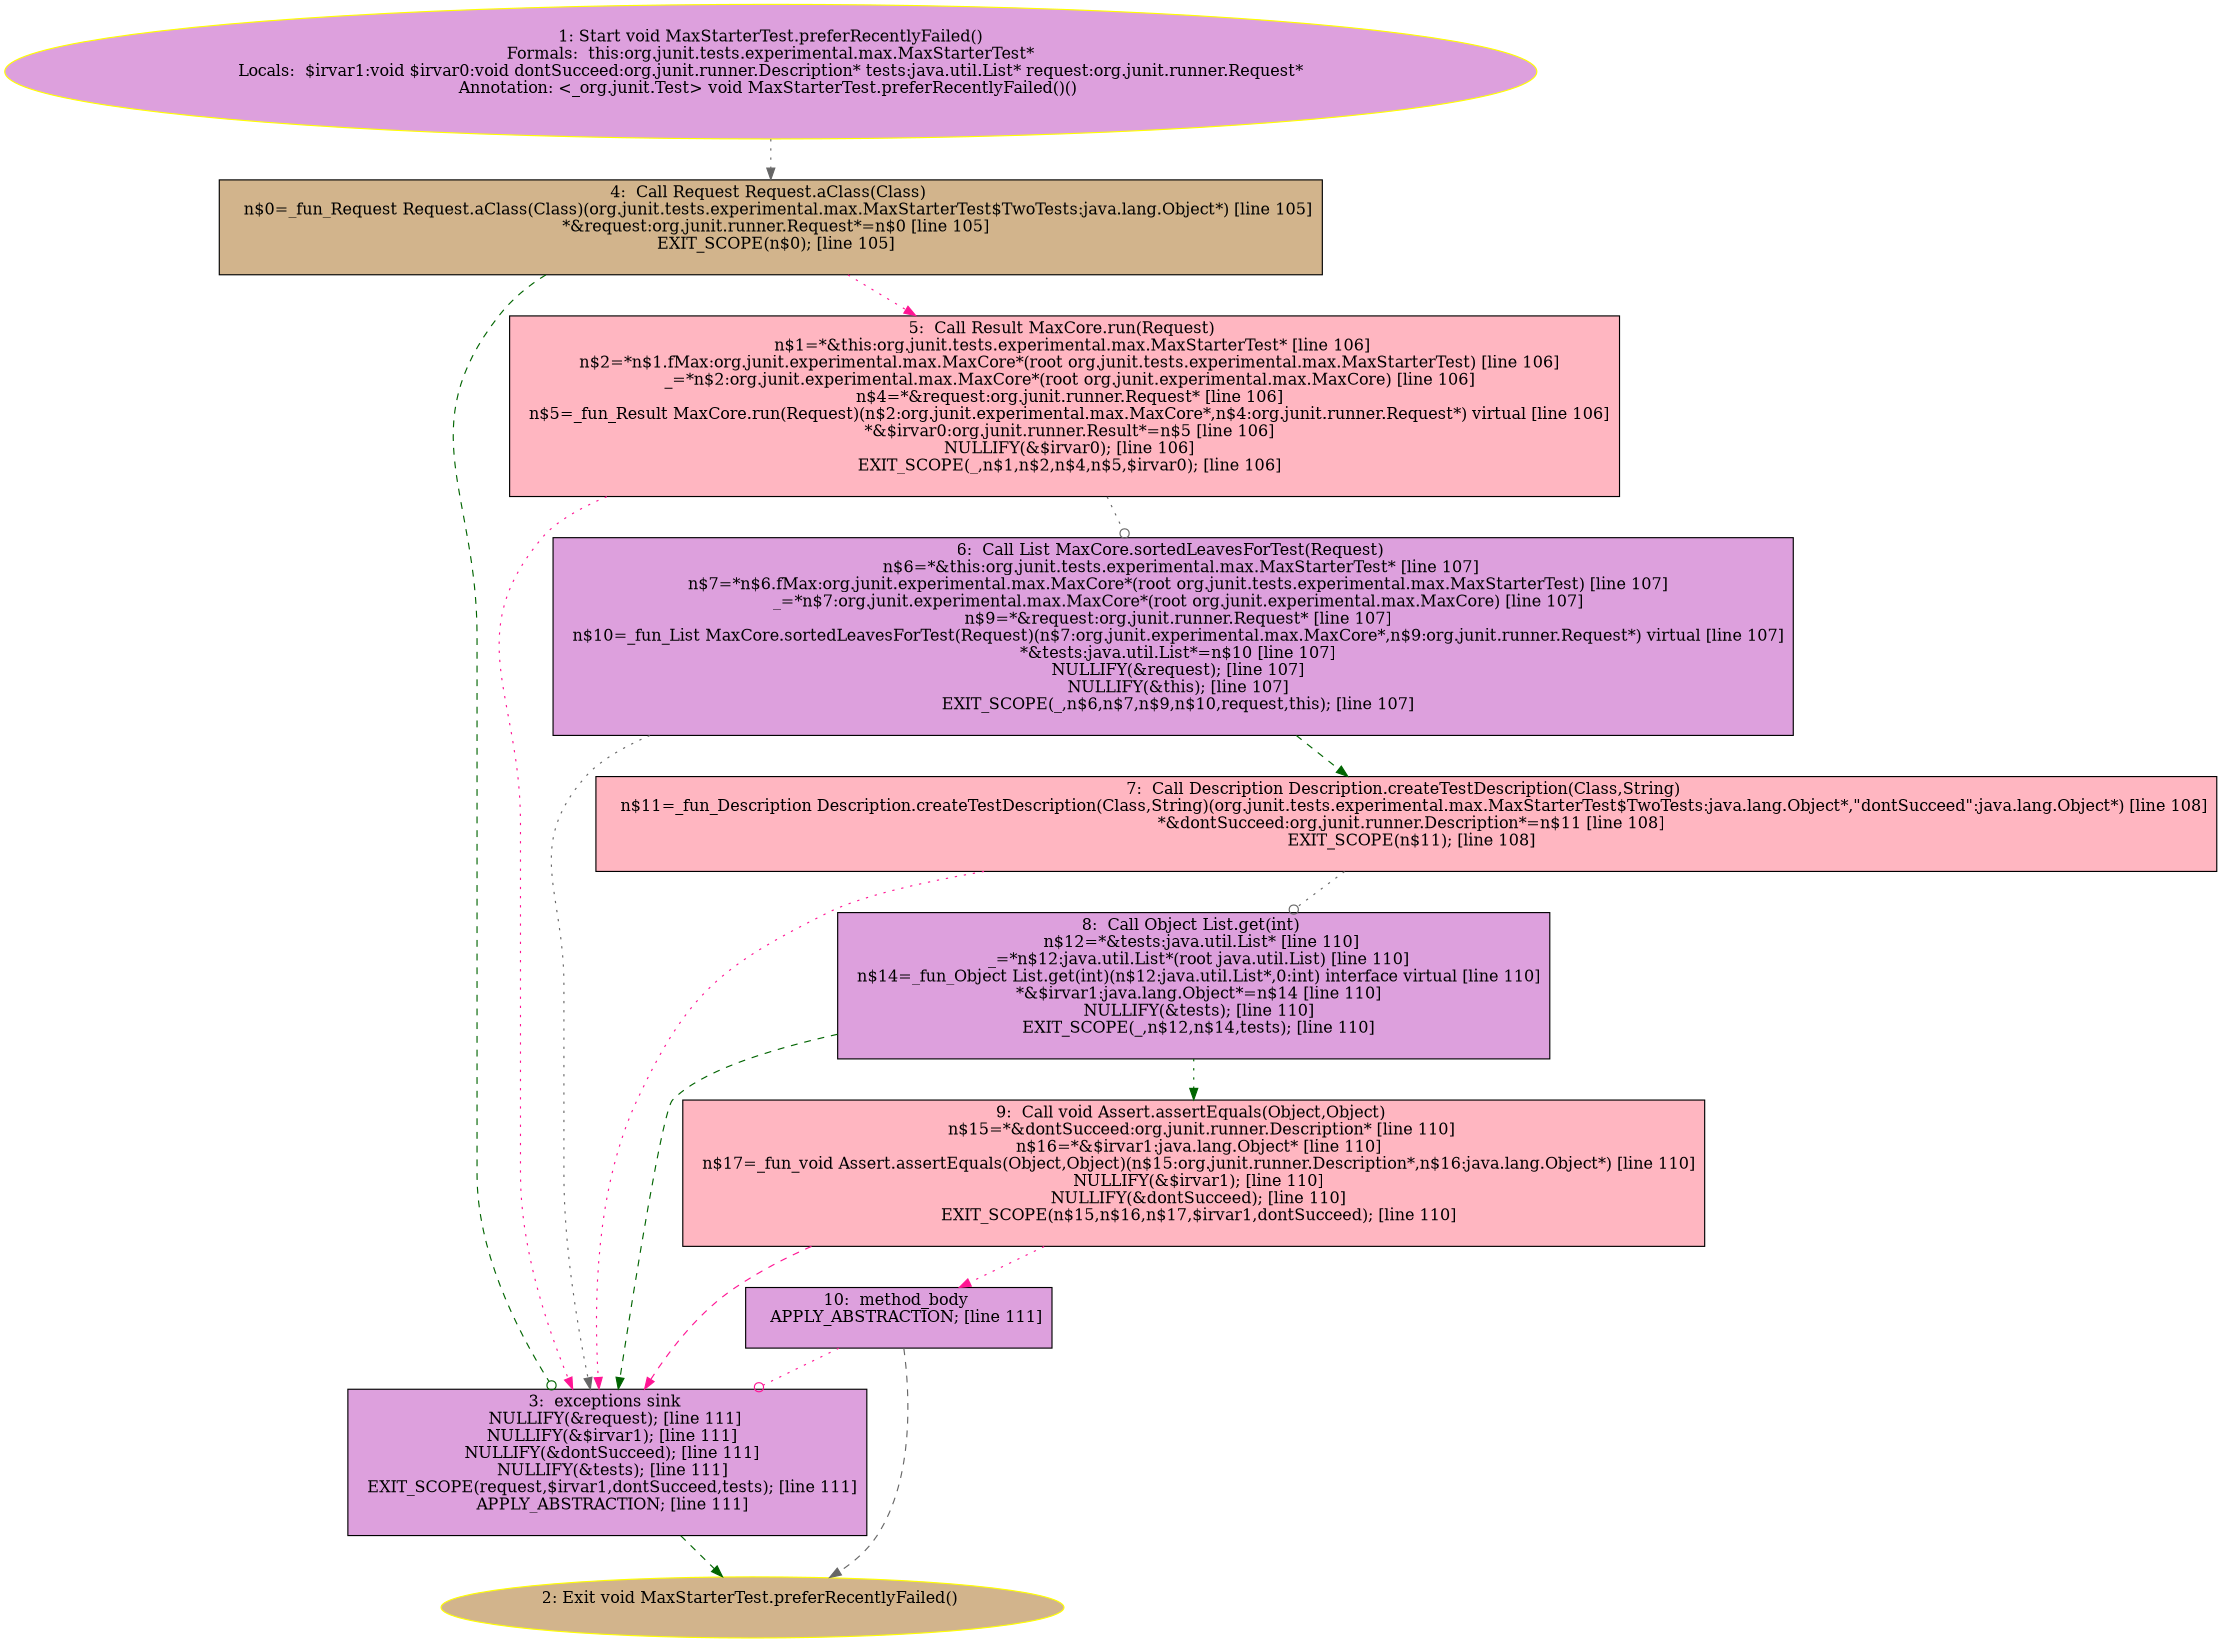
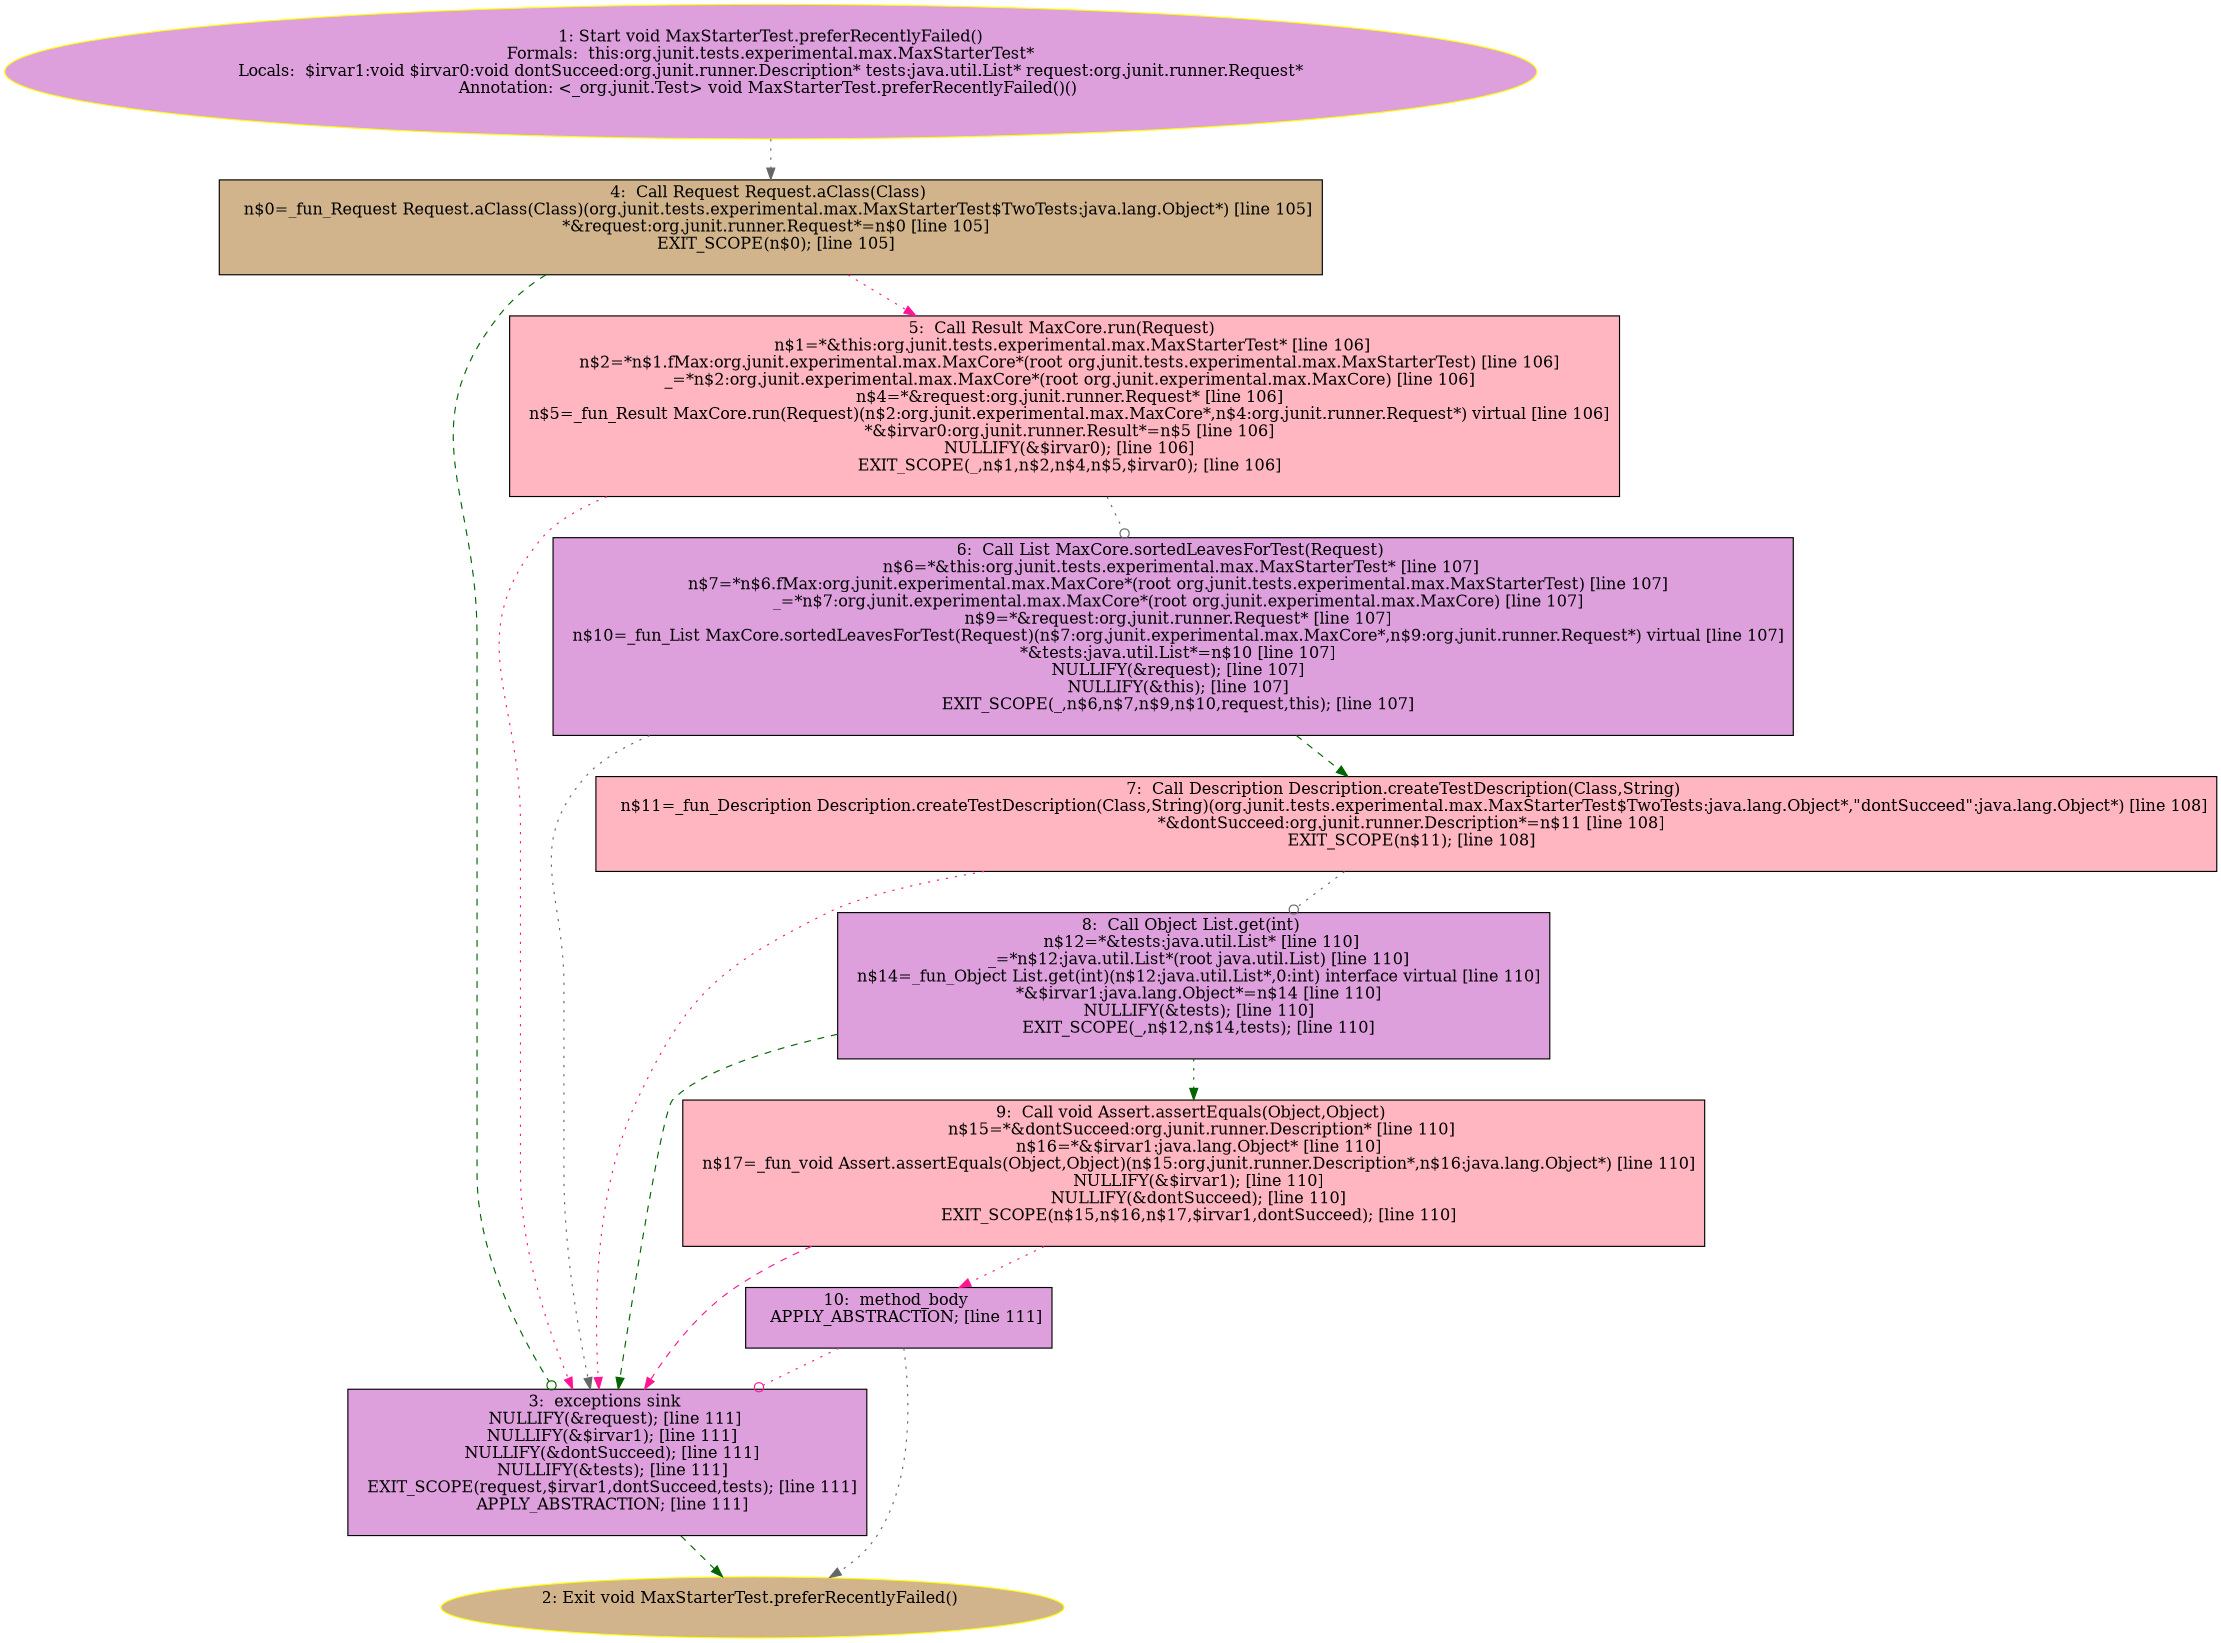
edge "10:  method_body APPLY_ABSTRACTION; [line 111]" -> "2: Exit void MaxStarterTest.preferRecentlyFailed()": style dashed -> dotted
